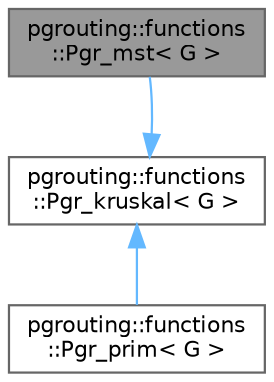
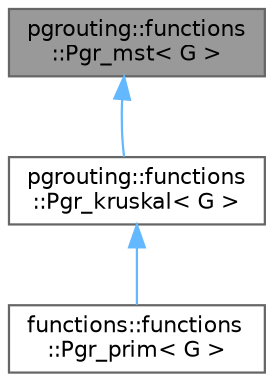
edge "pgrouting::functions ::Pgr_mst< G >" -> "pgrouting::functions ::Pgr_kruskal< G >": reversed
node "pgrouting::functions ::Pgr_prim< G >": label "pgrouting::functions ::Pgr_prim< G >" -> "functions::functions ::Pgr_prim< G >"
